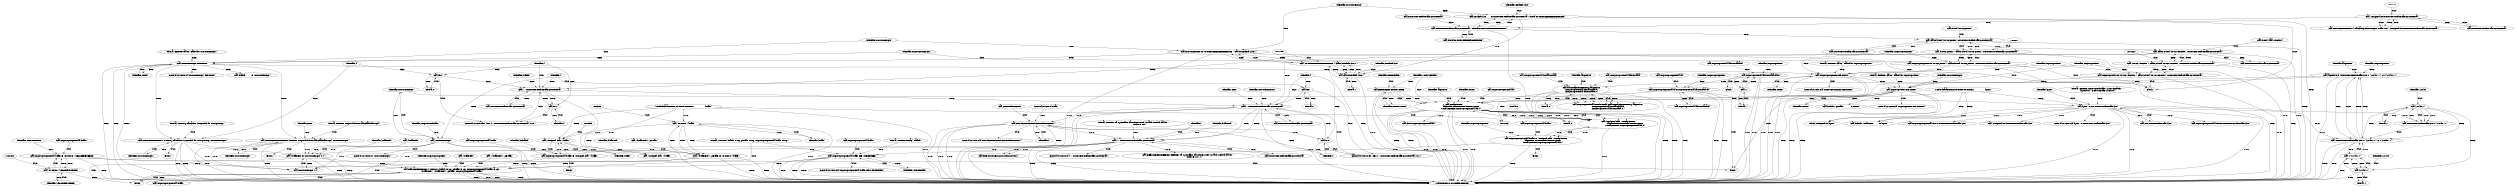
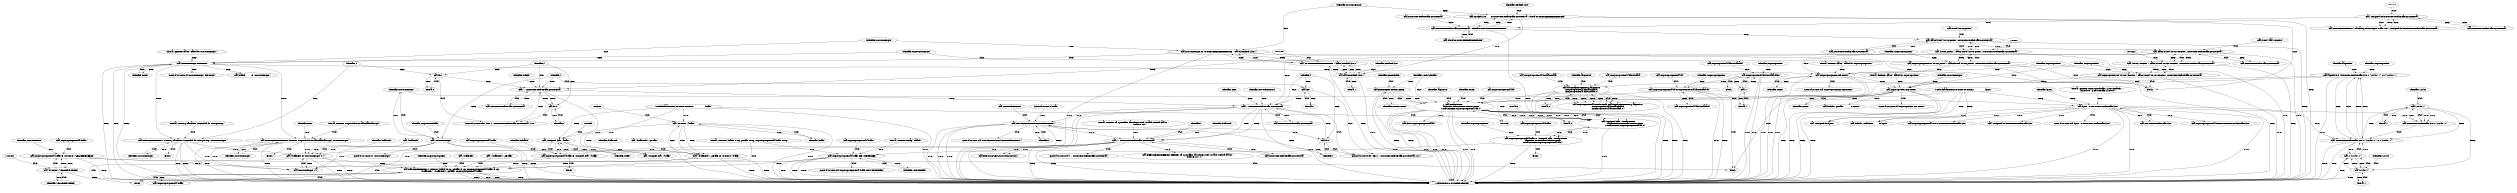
edge "(Identifier,bytes)" -> "(Call,bytes != m_sOutPortDef.nBufferSize)": label "AST: " -> "DDG: "
node "(ControlStructure,if (m_pOutput_ion == ERROR))": label "(ControlStructure,if (m_pOutput_ion == ERROR))" -> "(ControlStructure,if (m_pOutput_ion == NULL))"
node "(Block,(unsigned int)bytes)": label "(Block,(unsigned int)bytes)" -> "(Call,(unsigned int)bytes)"
edge "(Identifier,output_use_buffer)" -> "(Call,!m_out_mem_ptr)": label "CFG: " -> "AST: "
edge "(MethodParameterIn,OMX_IN OMX_U32                   bytes)" -> "(MethodReturn,OMX_ERRORTYPE)": added, label "DDG:"
